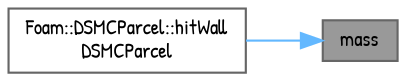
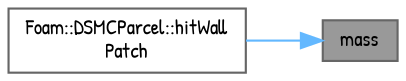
node "Foam::DSMCParcel::hitWall DSMCParcel": label "Foam::DSMCParcel::hitWall DSMCParcel" -> "Foam::DSMCParcel::hitWall Patch"
